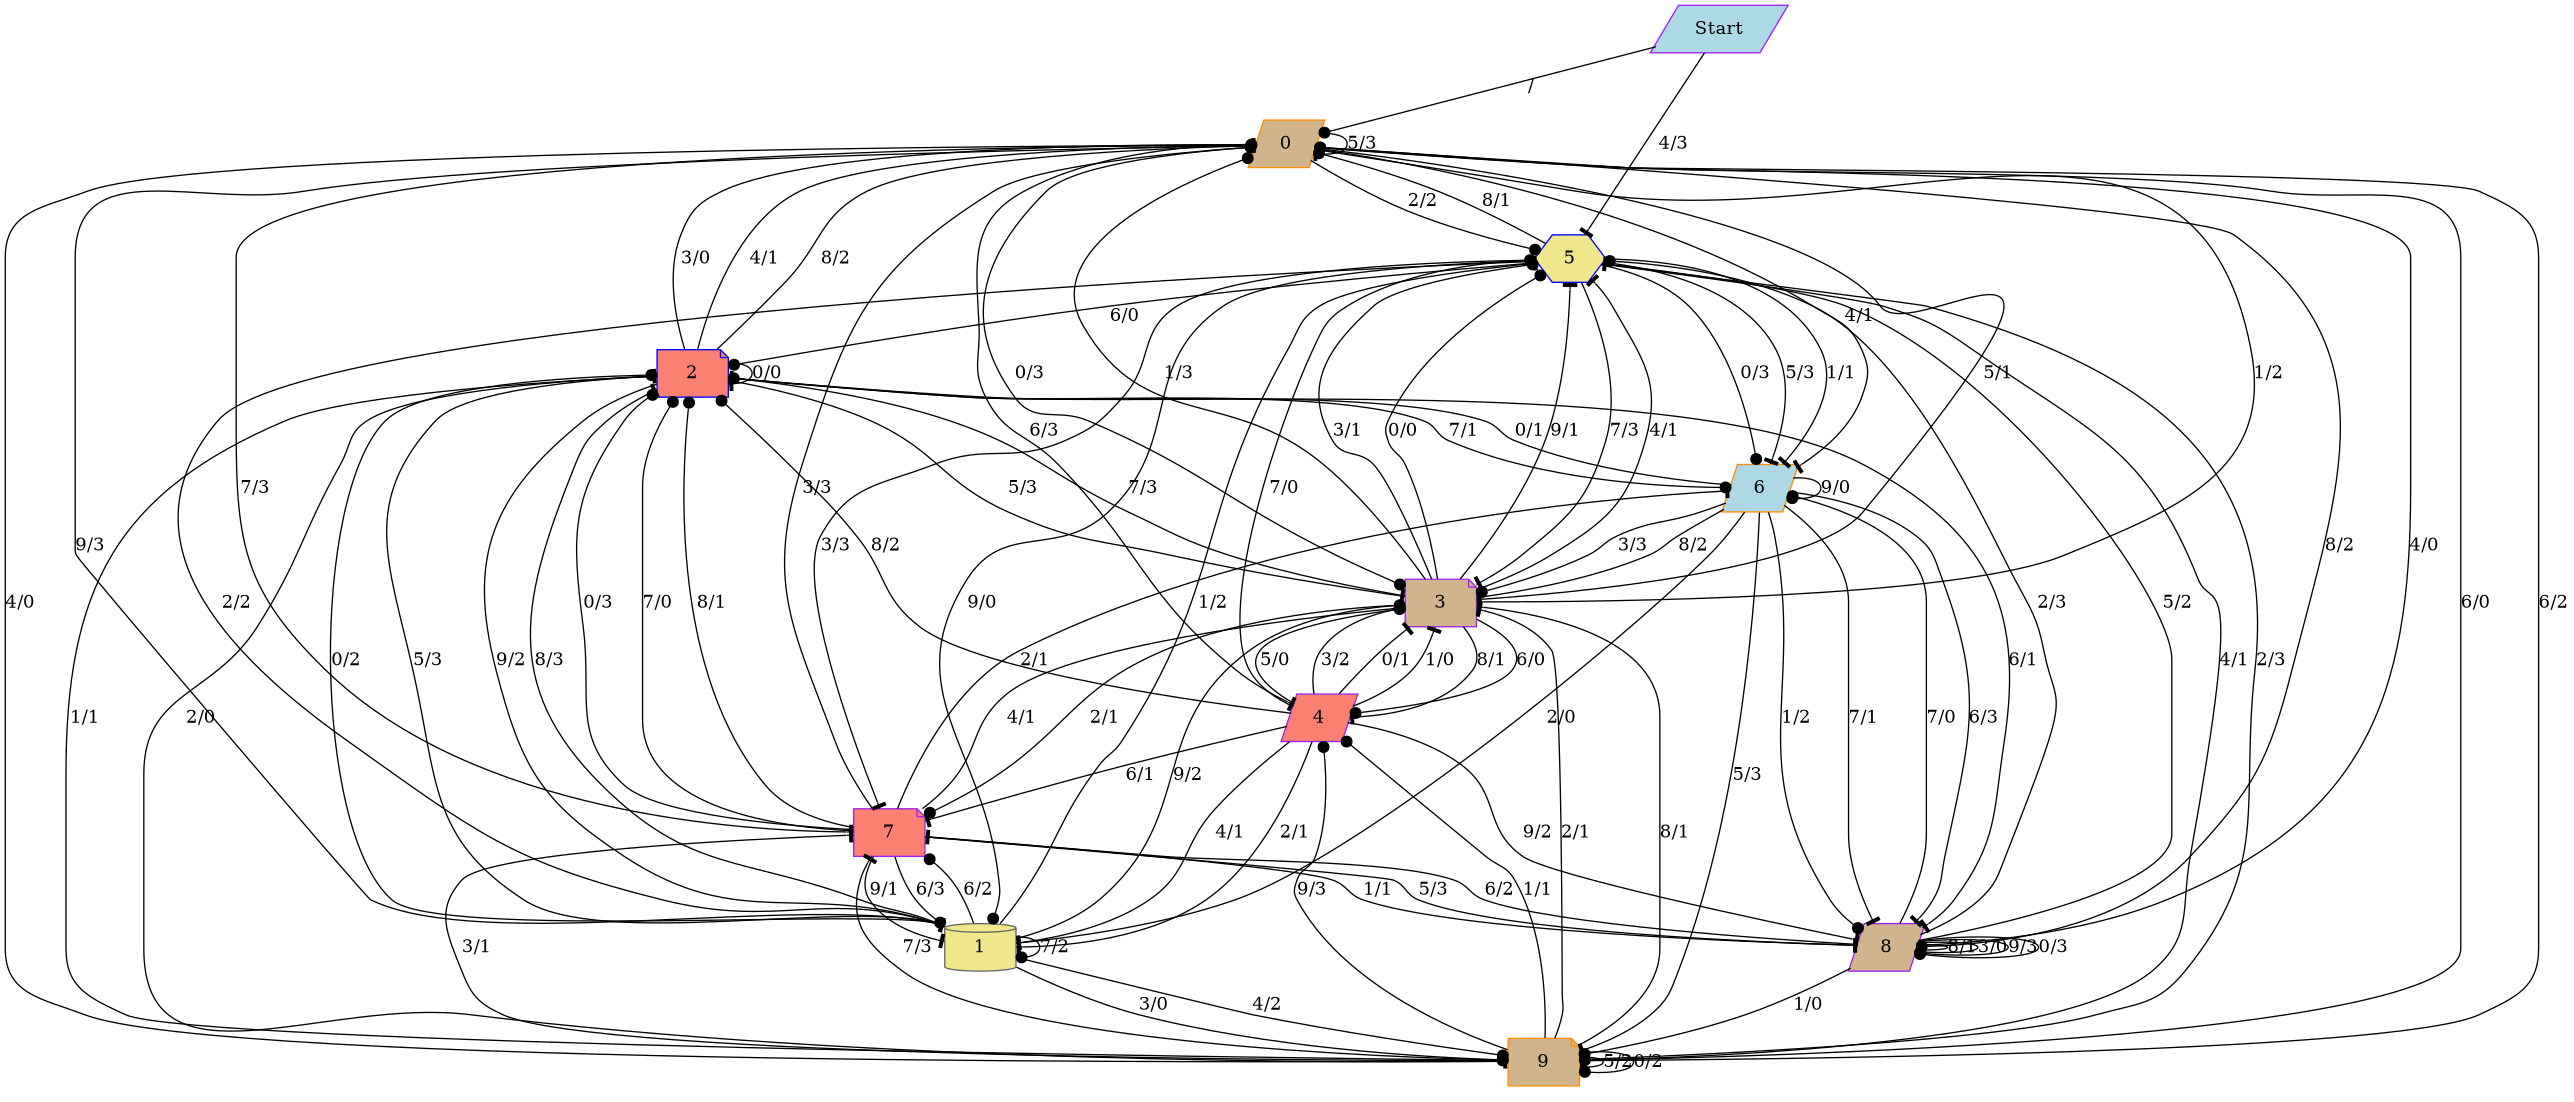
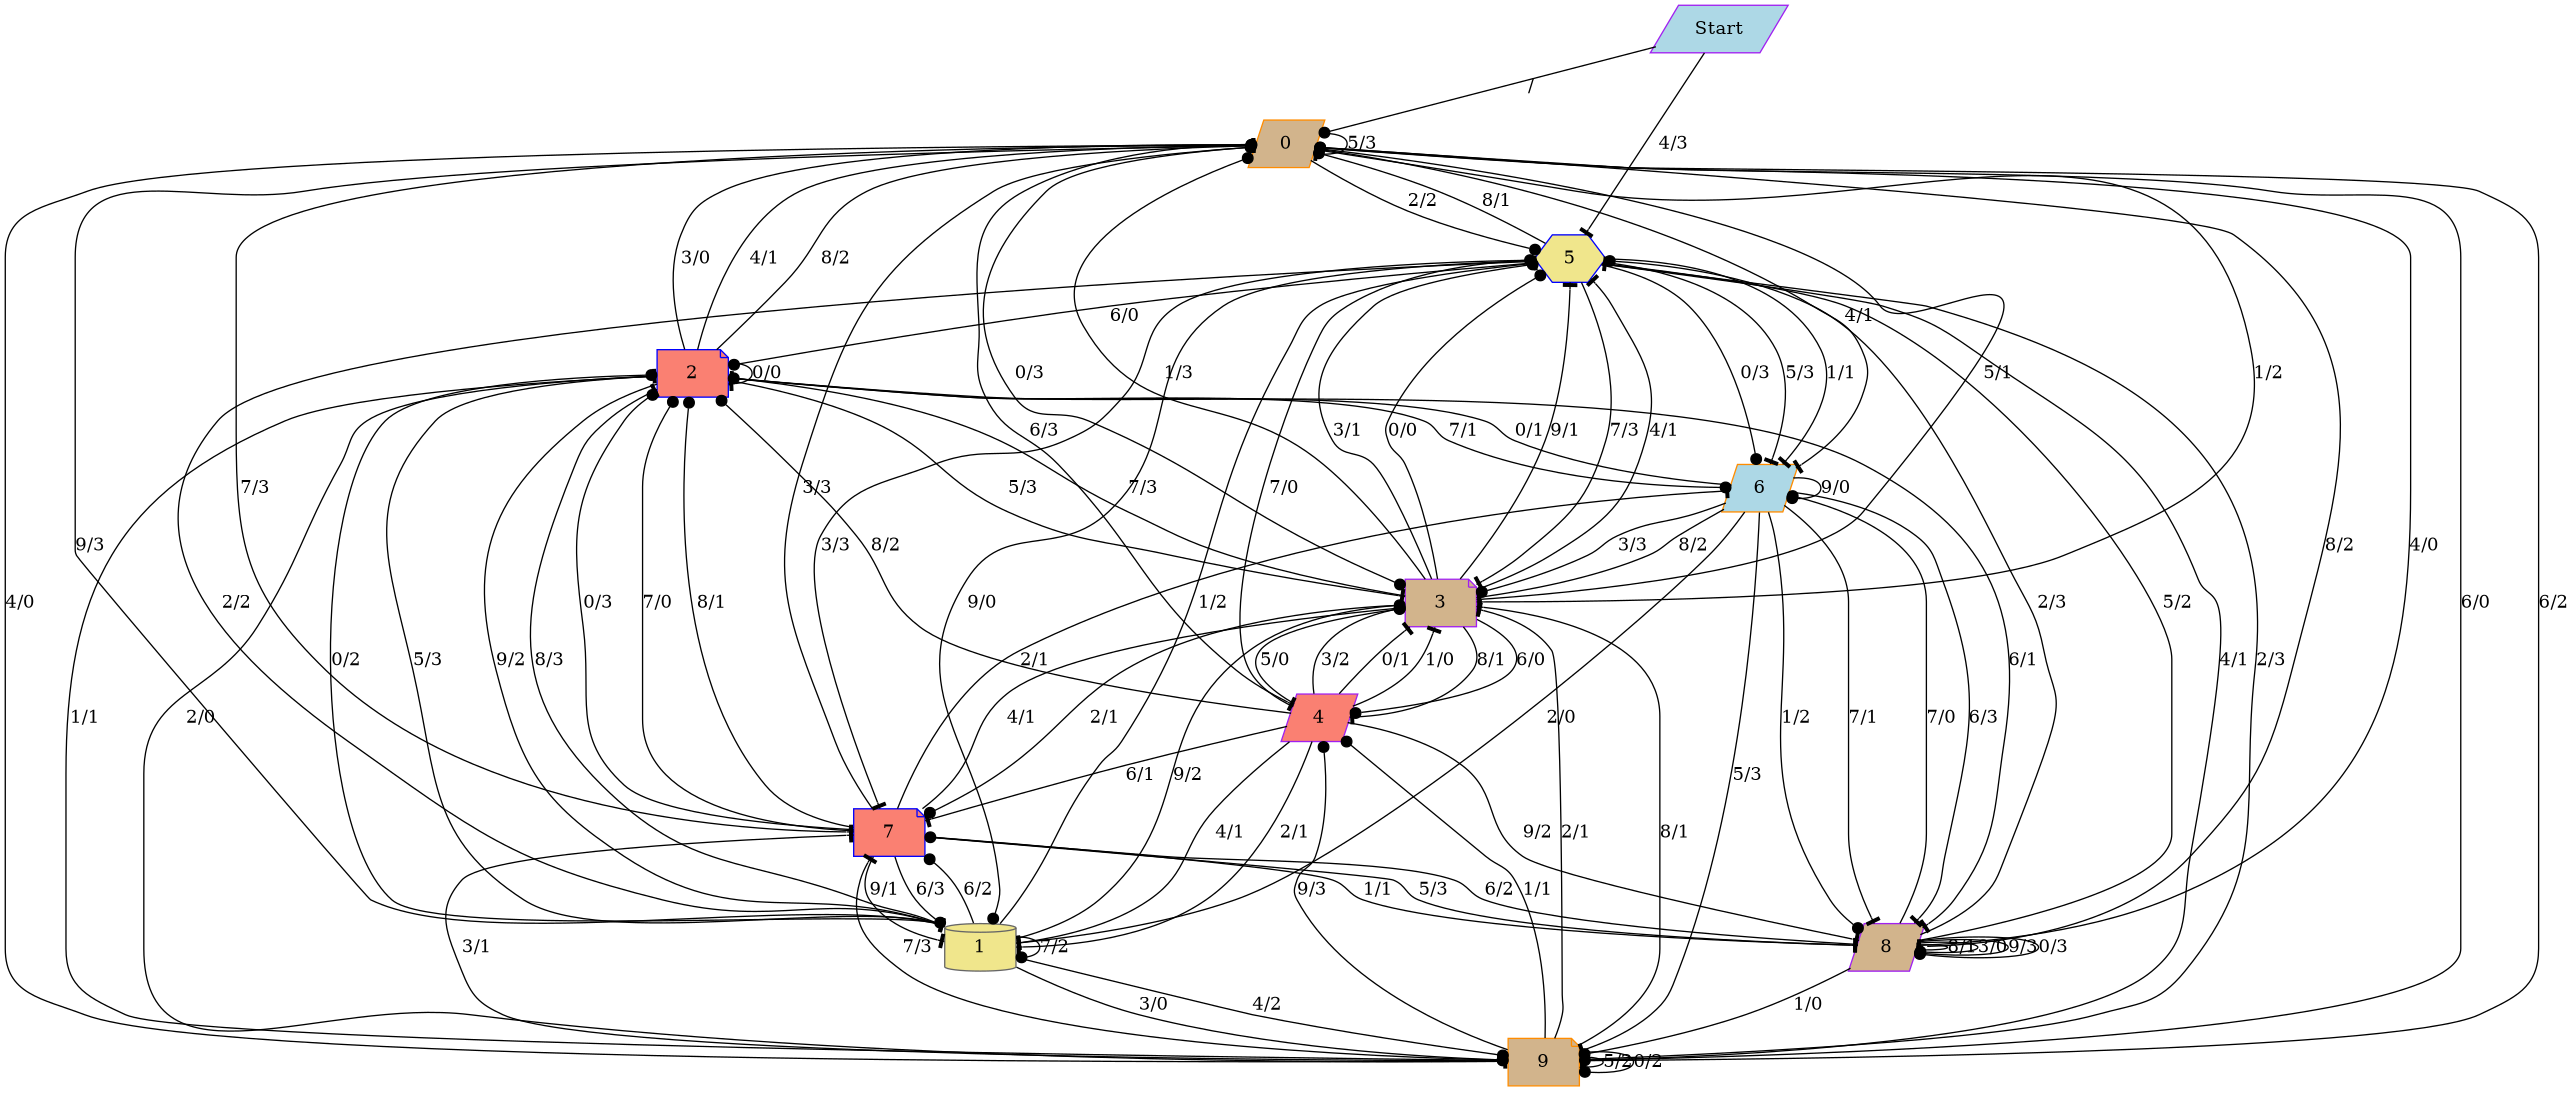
edge "0" -> "8": arrowhead dot -> tee
node "7": color purple -> blue
edge "8" -> "7": arrowhead tee -> dot
